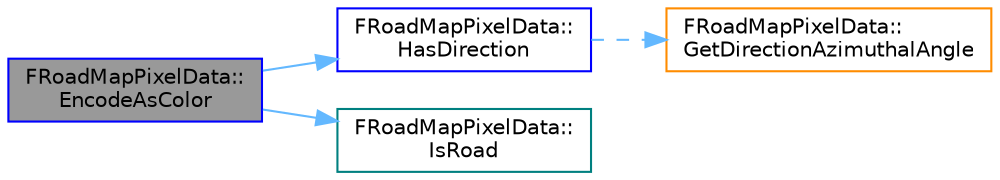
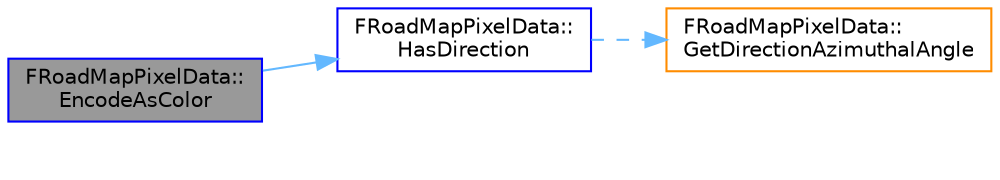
node "FRoadMapPixelData:: IsRoad": removed
